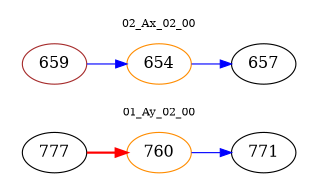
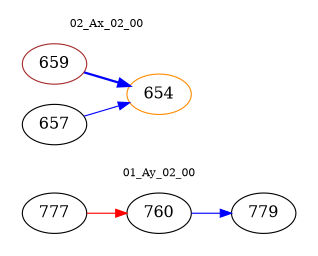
edge "659" -> "654": style solid -> bold
edge "654" -> "657": reversed
edge "777" -> "760": style bold -> solid
node "760": color darkorange -> black
node "771": label "771" -> "779"
